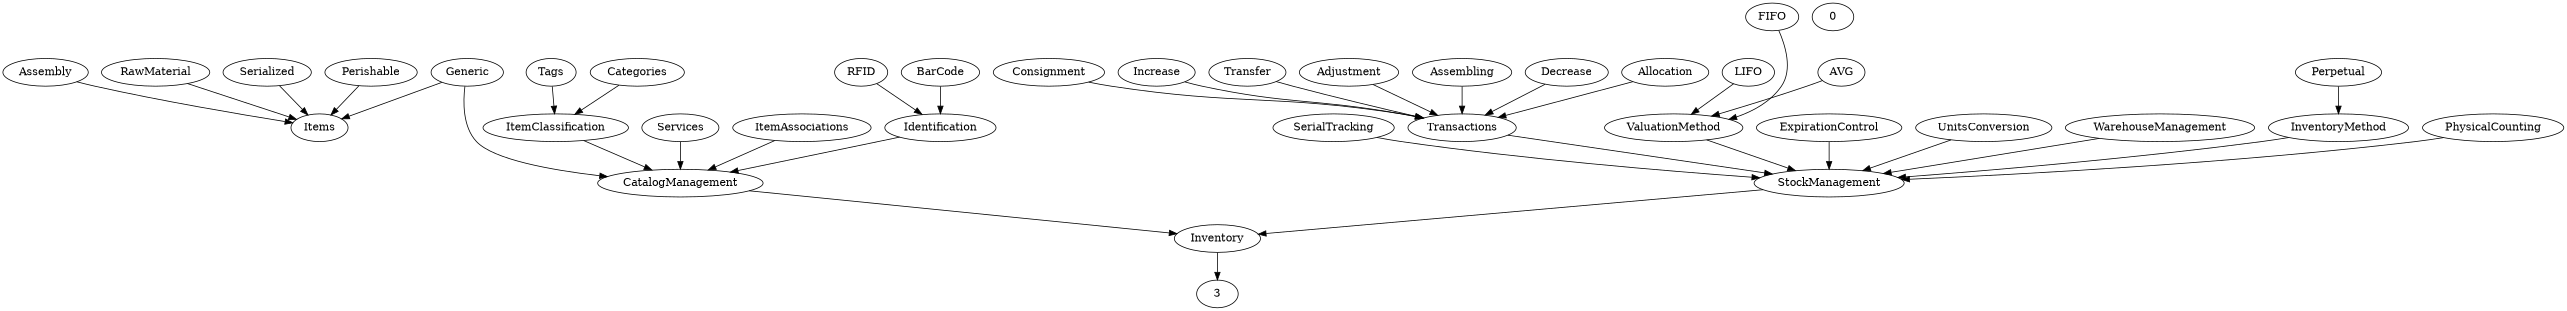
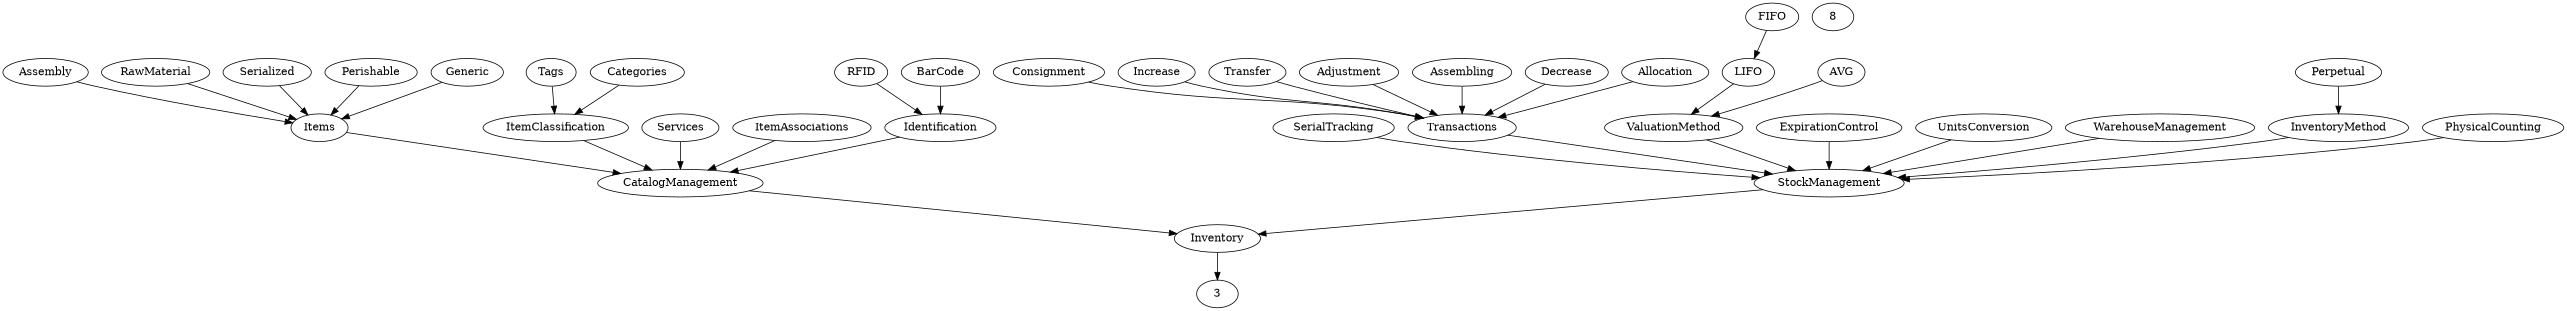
node "0": label "0" -> "8"
edge "FIFO" -> "ValuationMethod": now "FIFO" -> "LIFO"
edge "Generic" -> "CatalogManagement": now "Items" -> "CatalogManagement"
